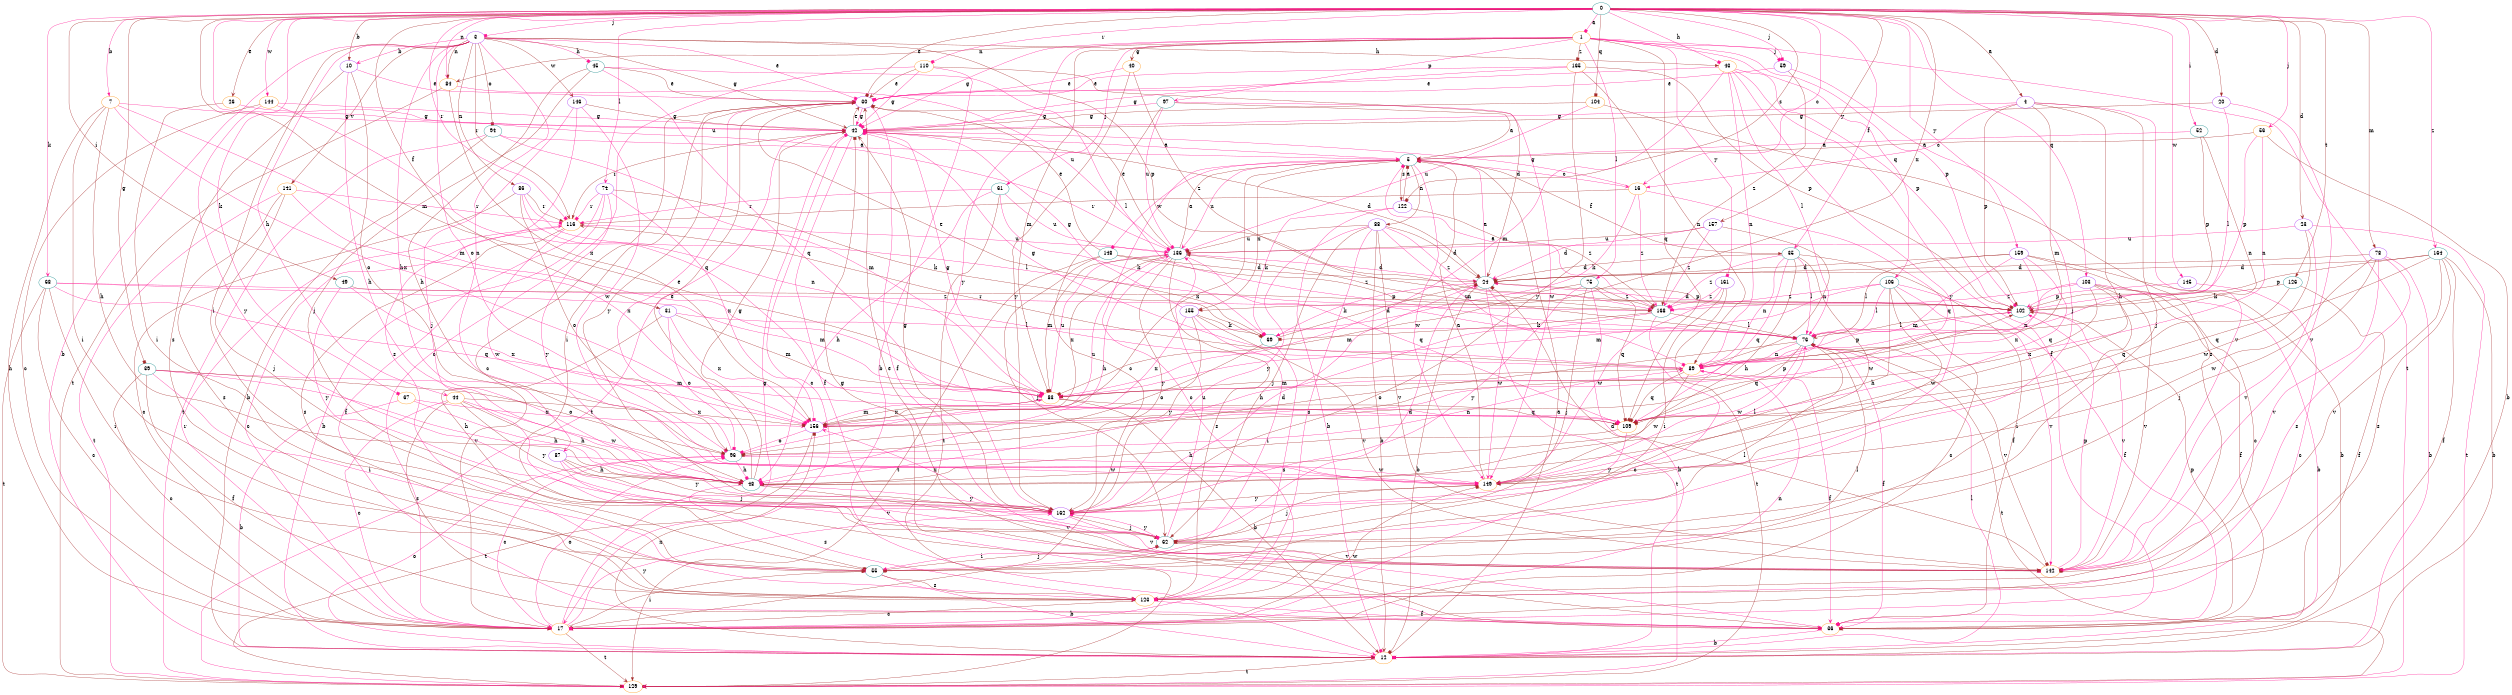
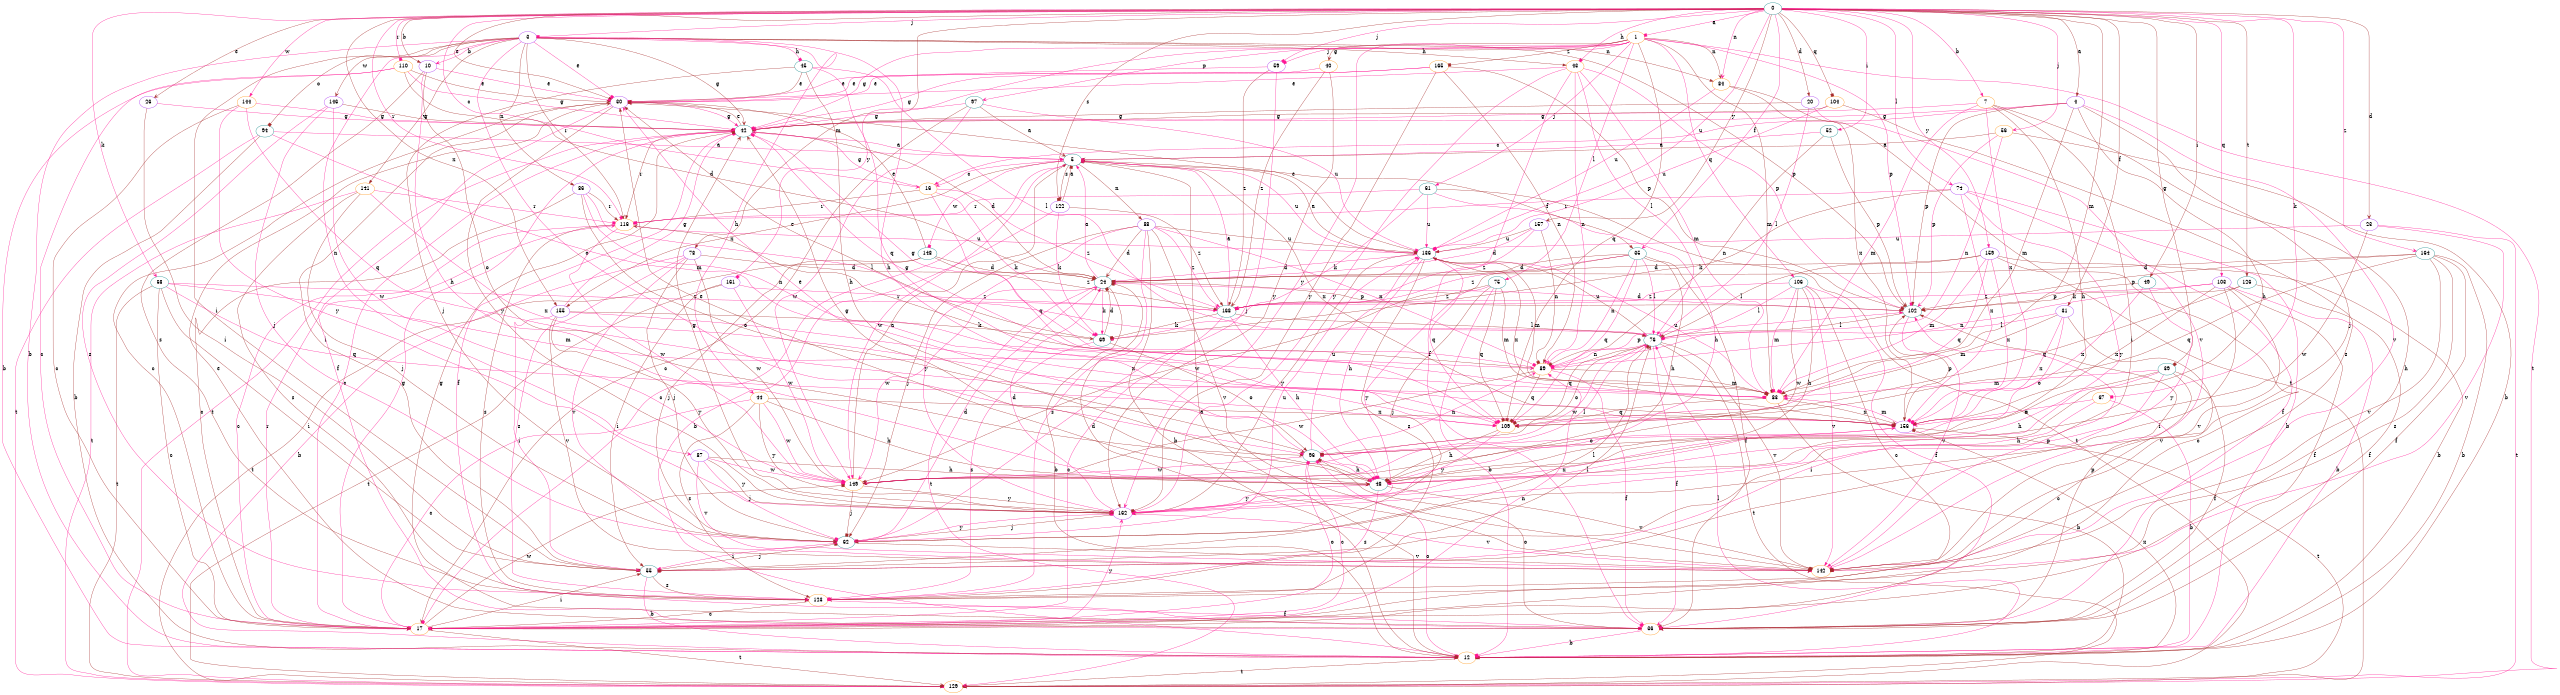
node "26": color darkorange -> purple
node "145": removed
edge "36" -> "96": added, label "o"
